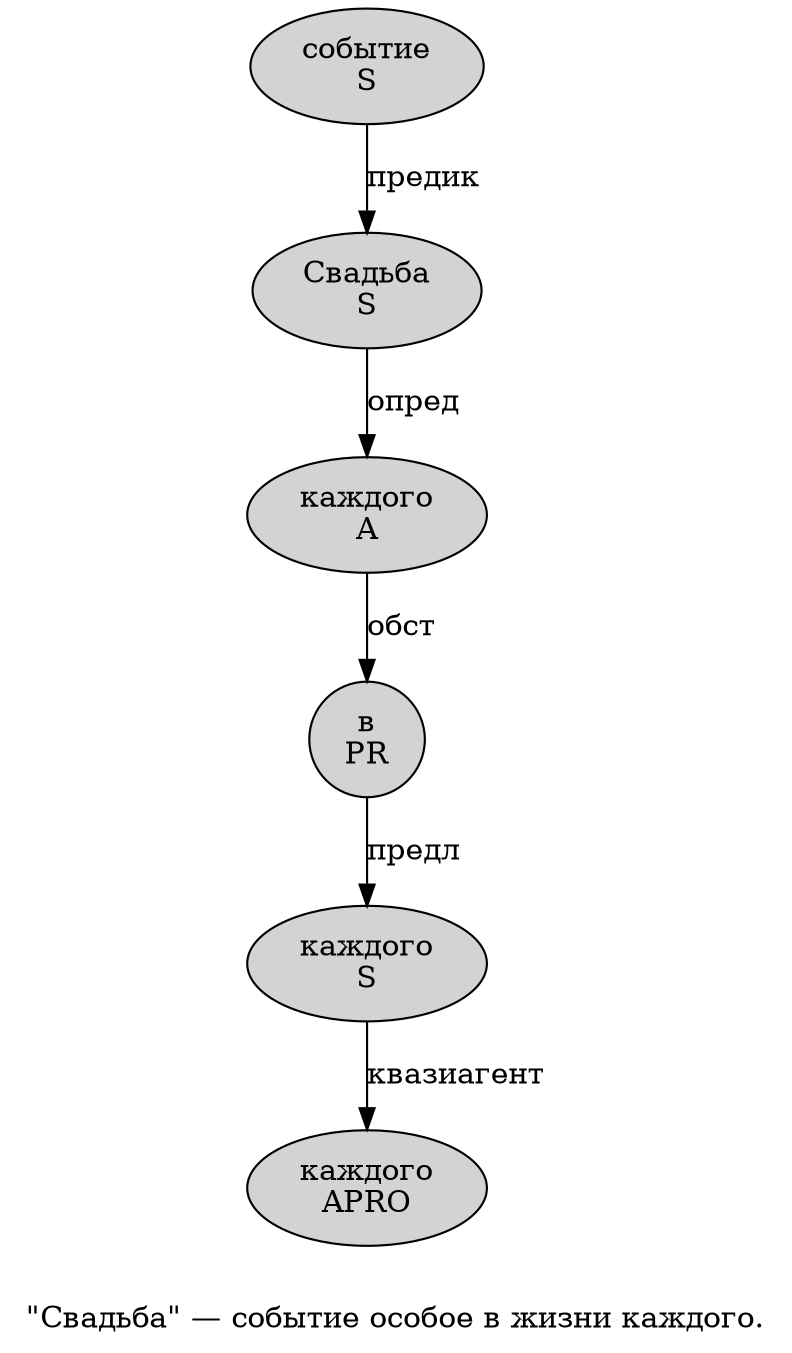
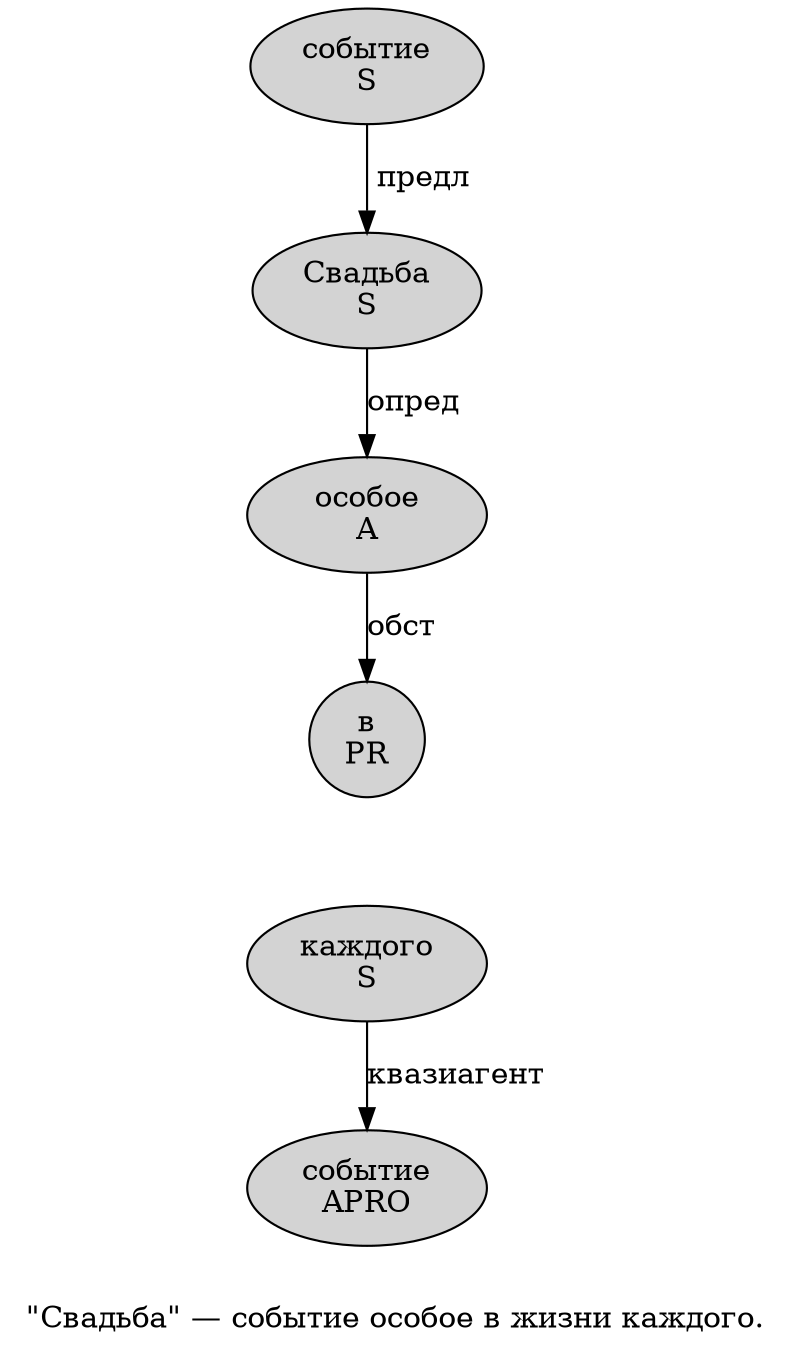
edge "событие S" -> "Свадьба S": label "предик" -> "предл"
node "каждого A": label "каждого A" -> "особое A"
edge "в PR" -> "каждого S": removed, label "предл"
node "каждого APRO": label "каждого APRO" -> "событие APRO"
